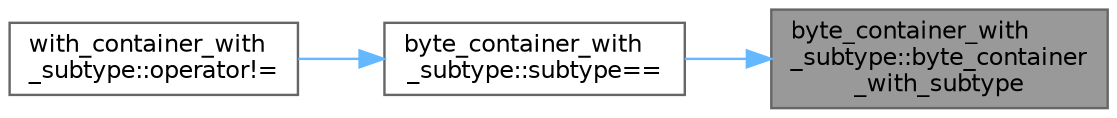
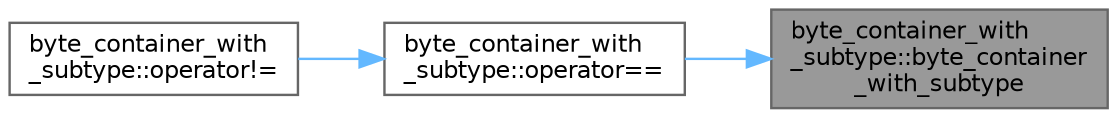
node "with_container_with _subtype::operator!=": label "with_container_with _subtype::operator!=" -> "byte_container_with _subtype::operator!="
node "byte_container_with _subtype::subtype==": label "byte_container_with _subtype::subtype==" -> "byte_container_with _subtype::operator=="
